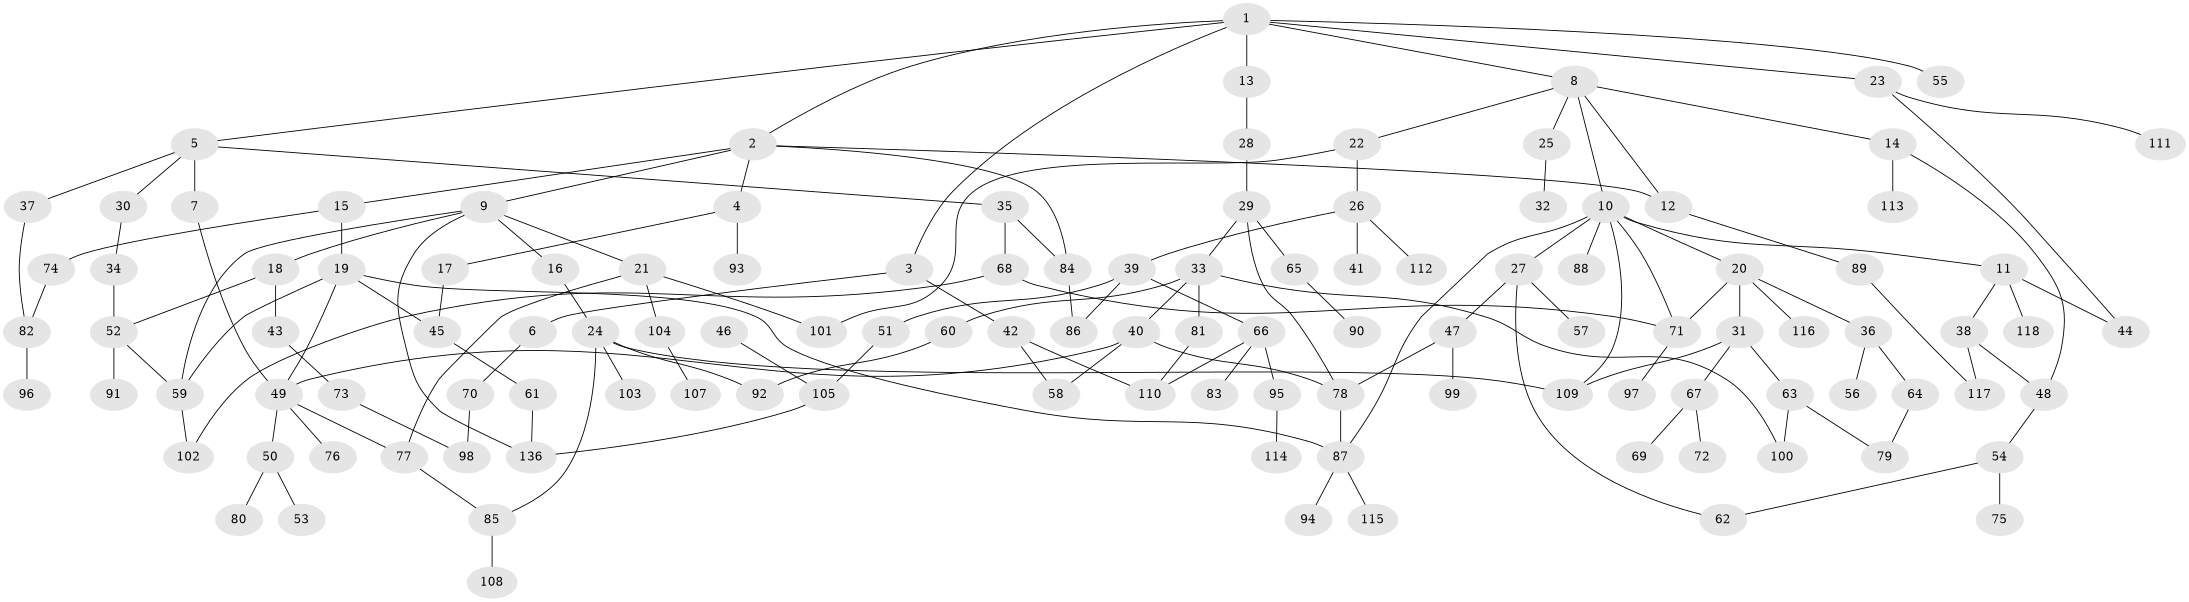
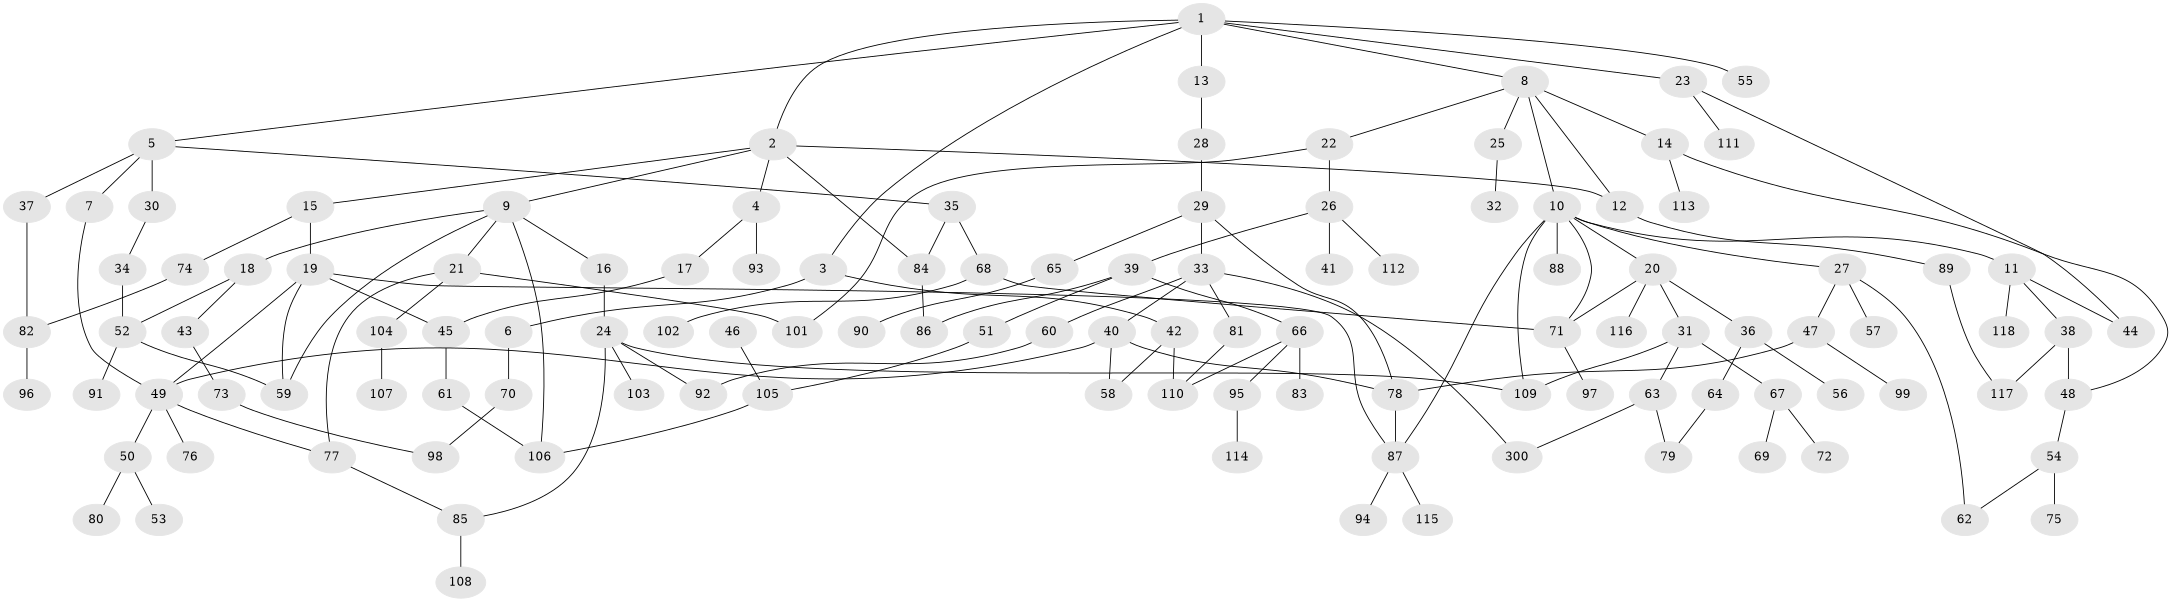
edge "59" -- "102": removed
node "136": label "136" -> "106"
node "100": label "100" -> "300"
